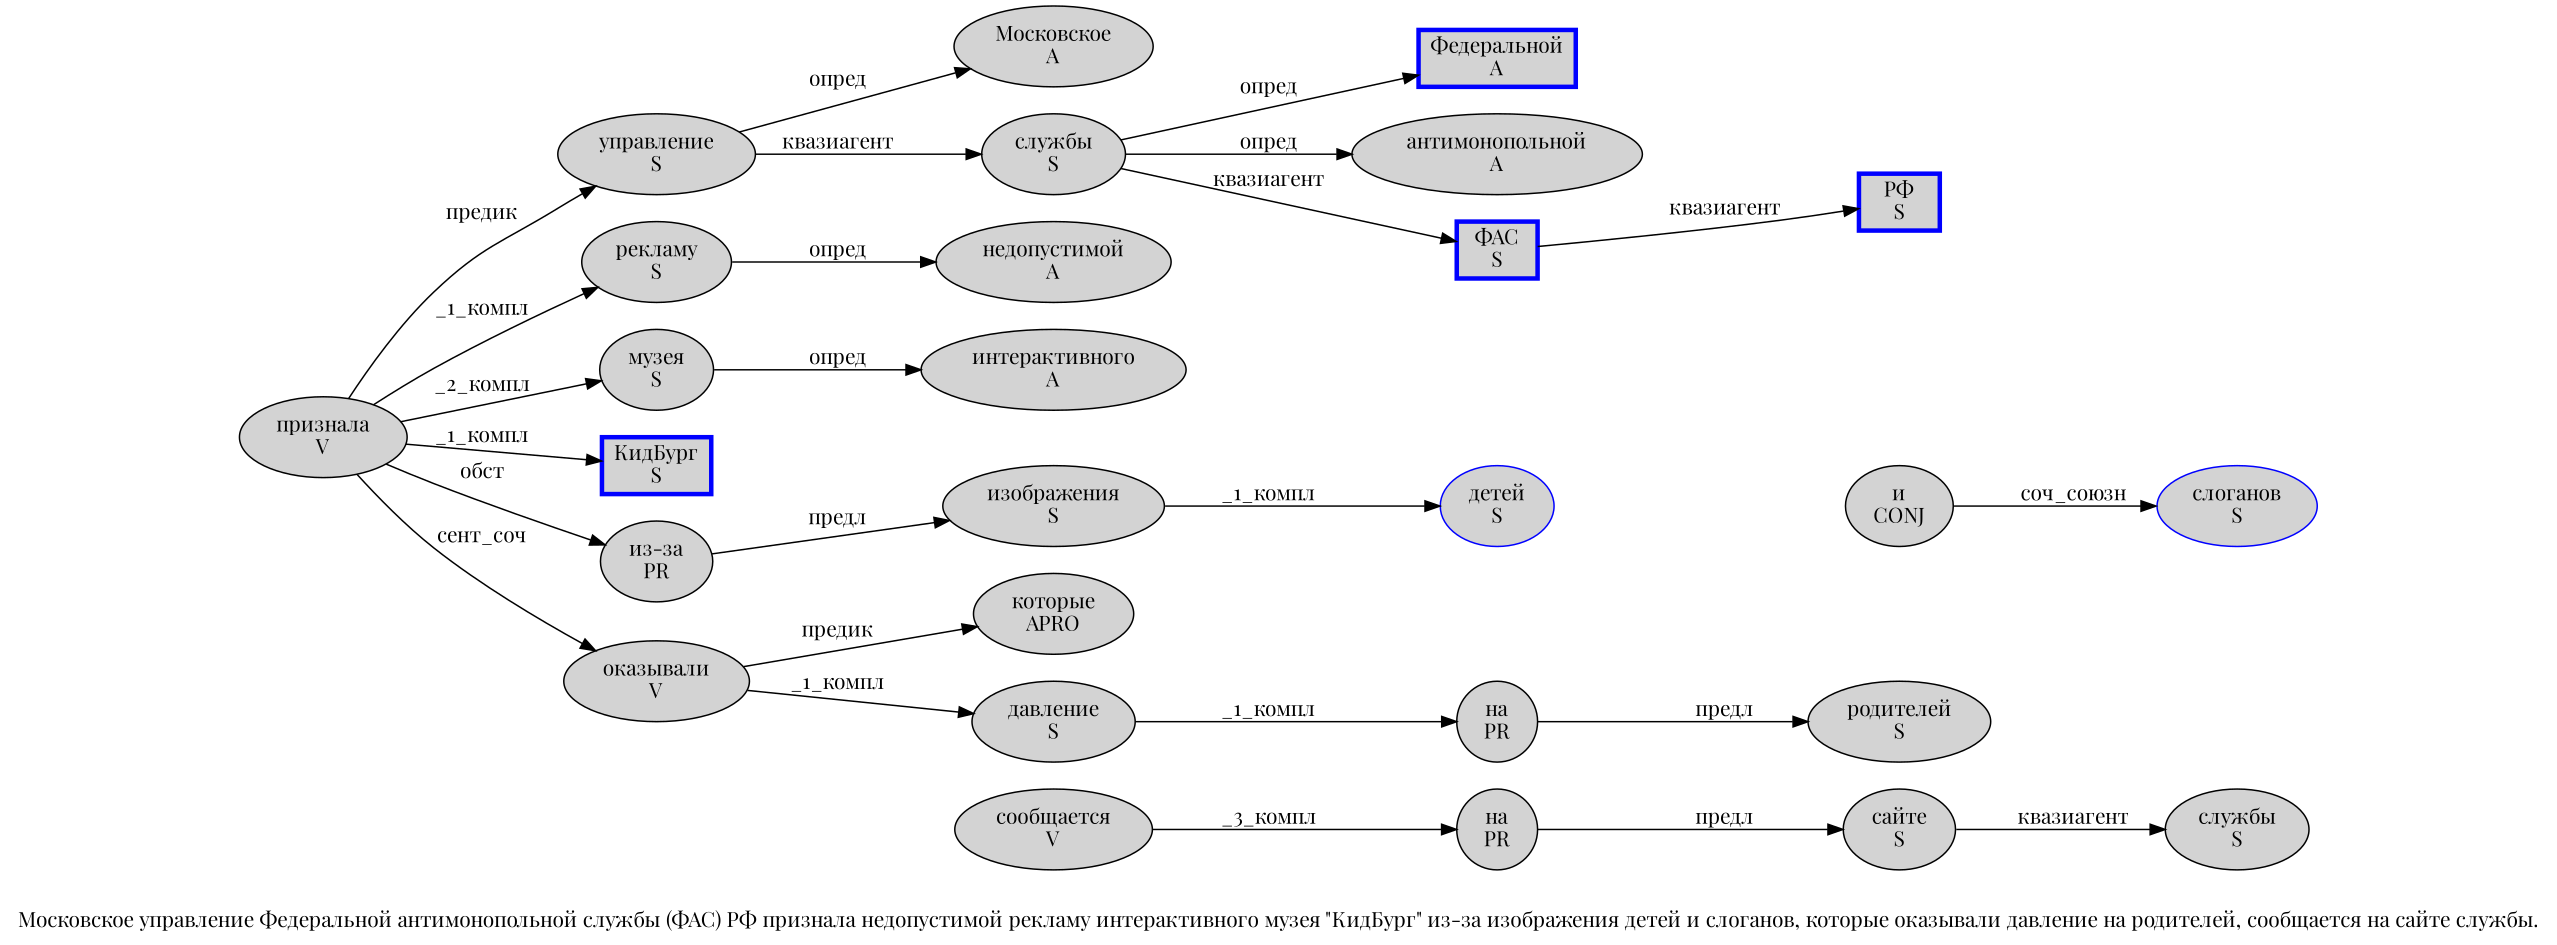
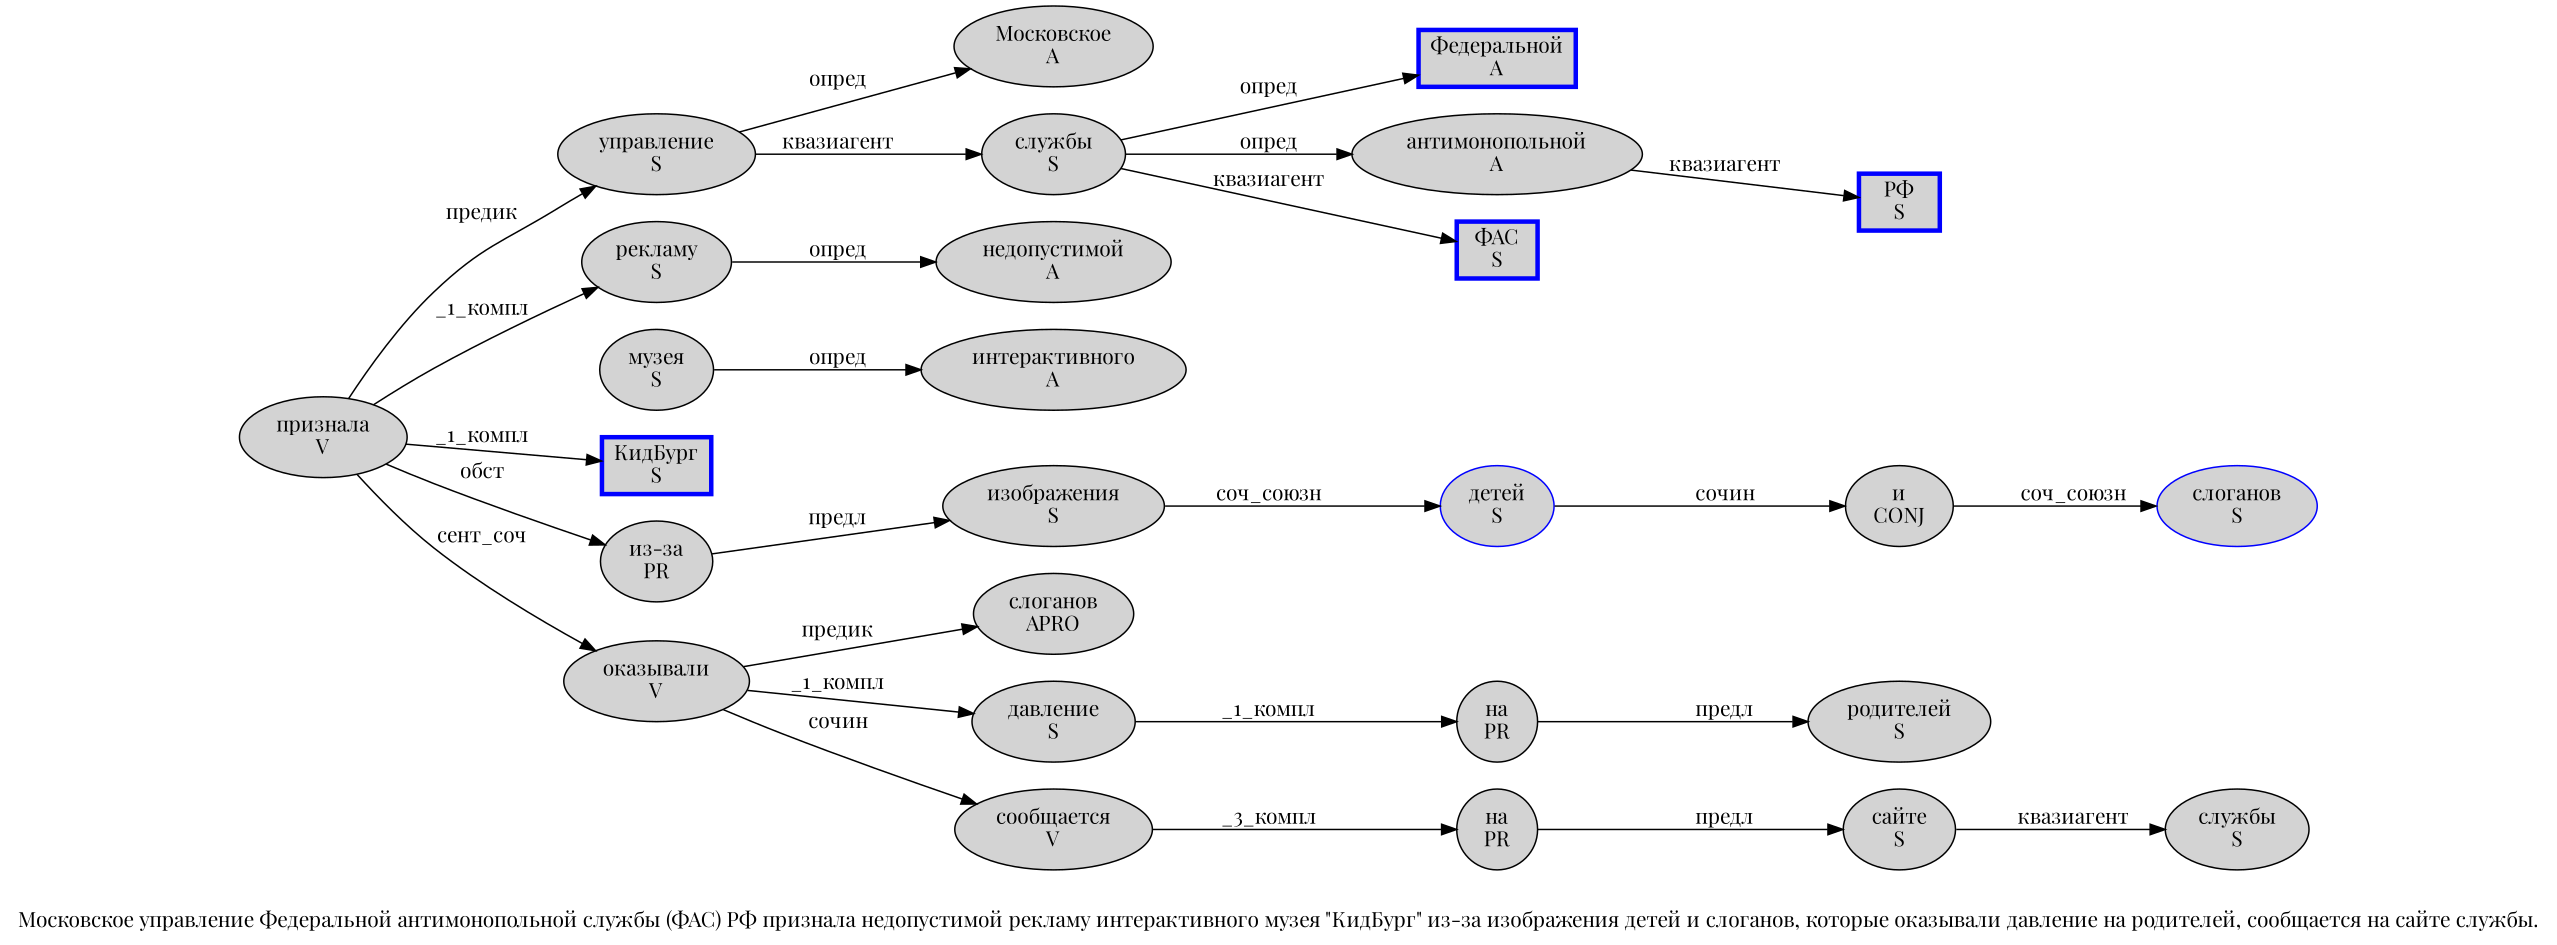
edge "ФАС S" -> "РФ S": now "антимонопольной A" -> "РФ S"
edge "признала V" -> "музея S": removed, label "_2_компл"
edge "изображения S" -> "детей S": label "_1_компл" -> "соч_союзн"
edge "детей S" -> "и CONJ": added, label "сочин"
node "которые APRO": label "которые APRO" -> "слоганов APRO"
edge "оказывали V" -> "сообщается V": added, label "сочин"
